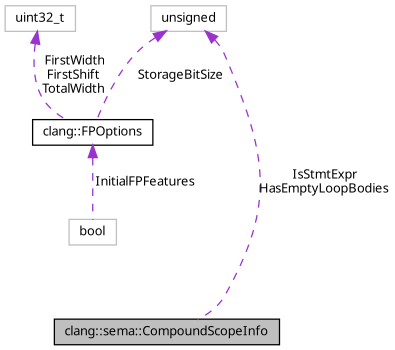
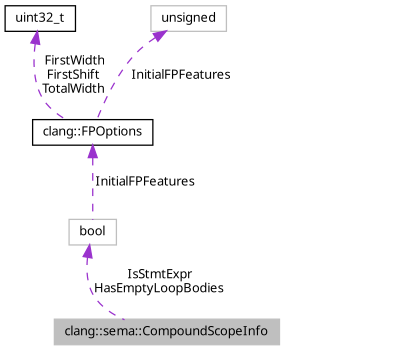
node "uint32_t": color grey75 -> black
edge "clang::FPOptions" -> "unsigned": label " StorageBitSize" -> " InitialFPFeatures"
edge "clang::sema::CompoundScopeInfo" -> "unsigned": now "clang::sema::CompoundScopeInfo" -> "bool"
node "clang::sema::CompoundScopeInfo": color black -> grey75
